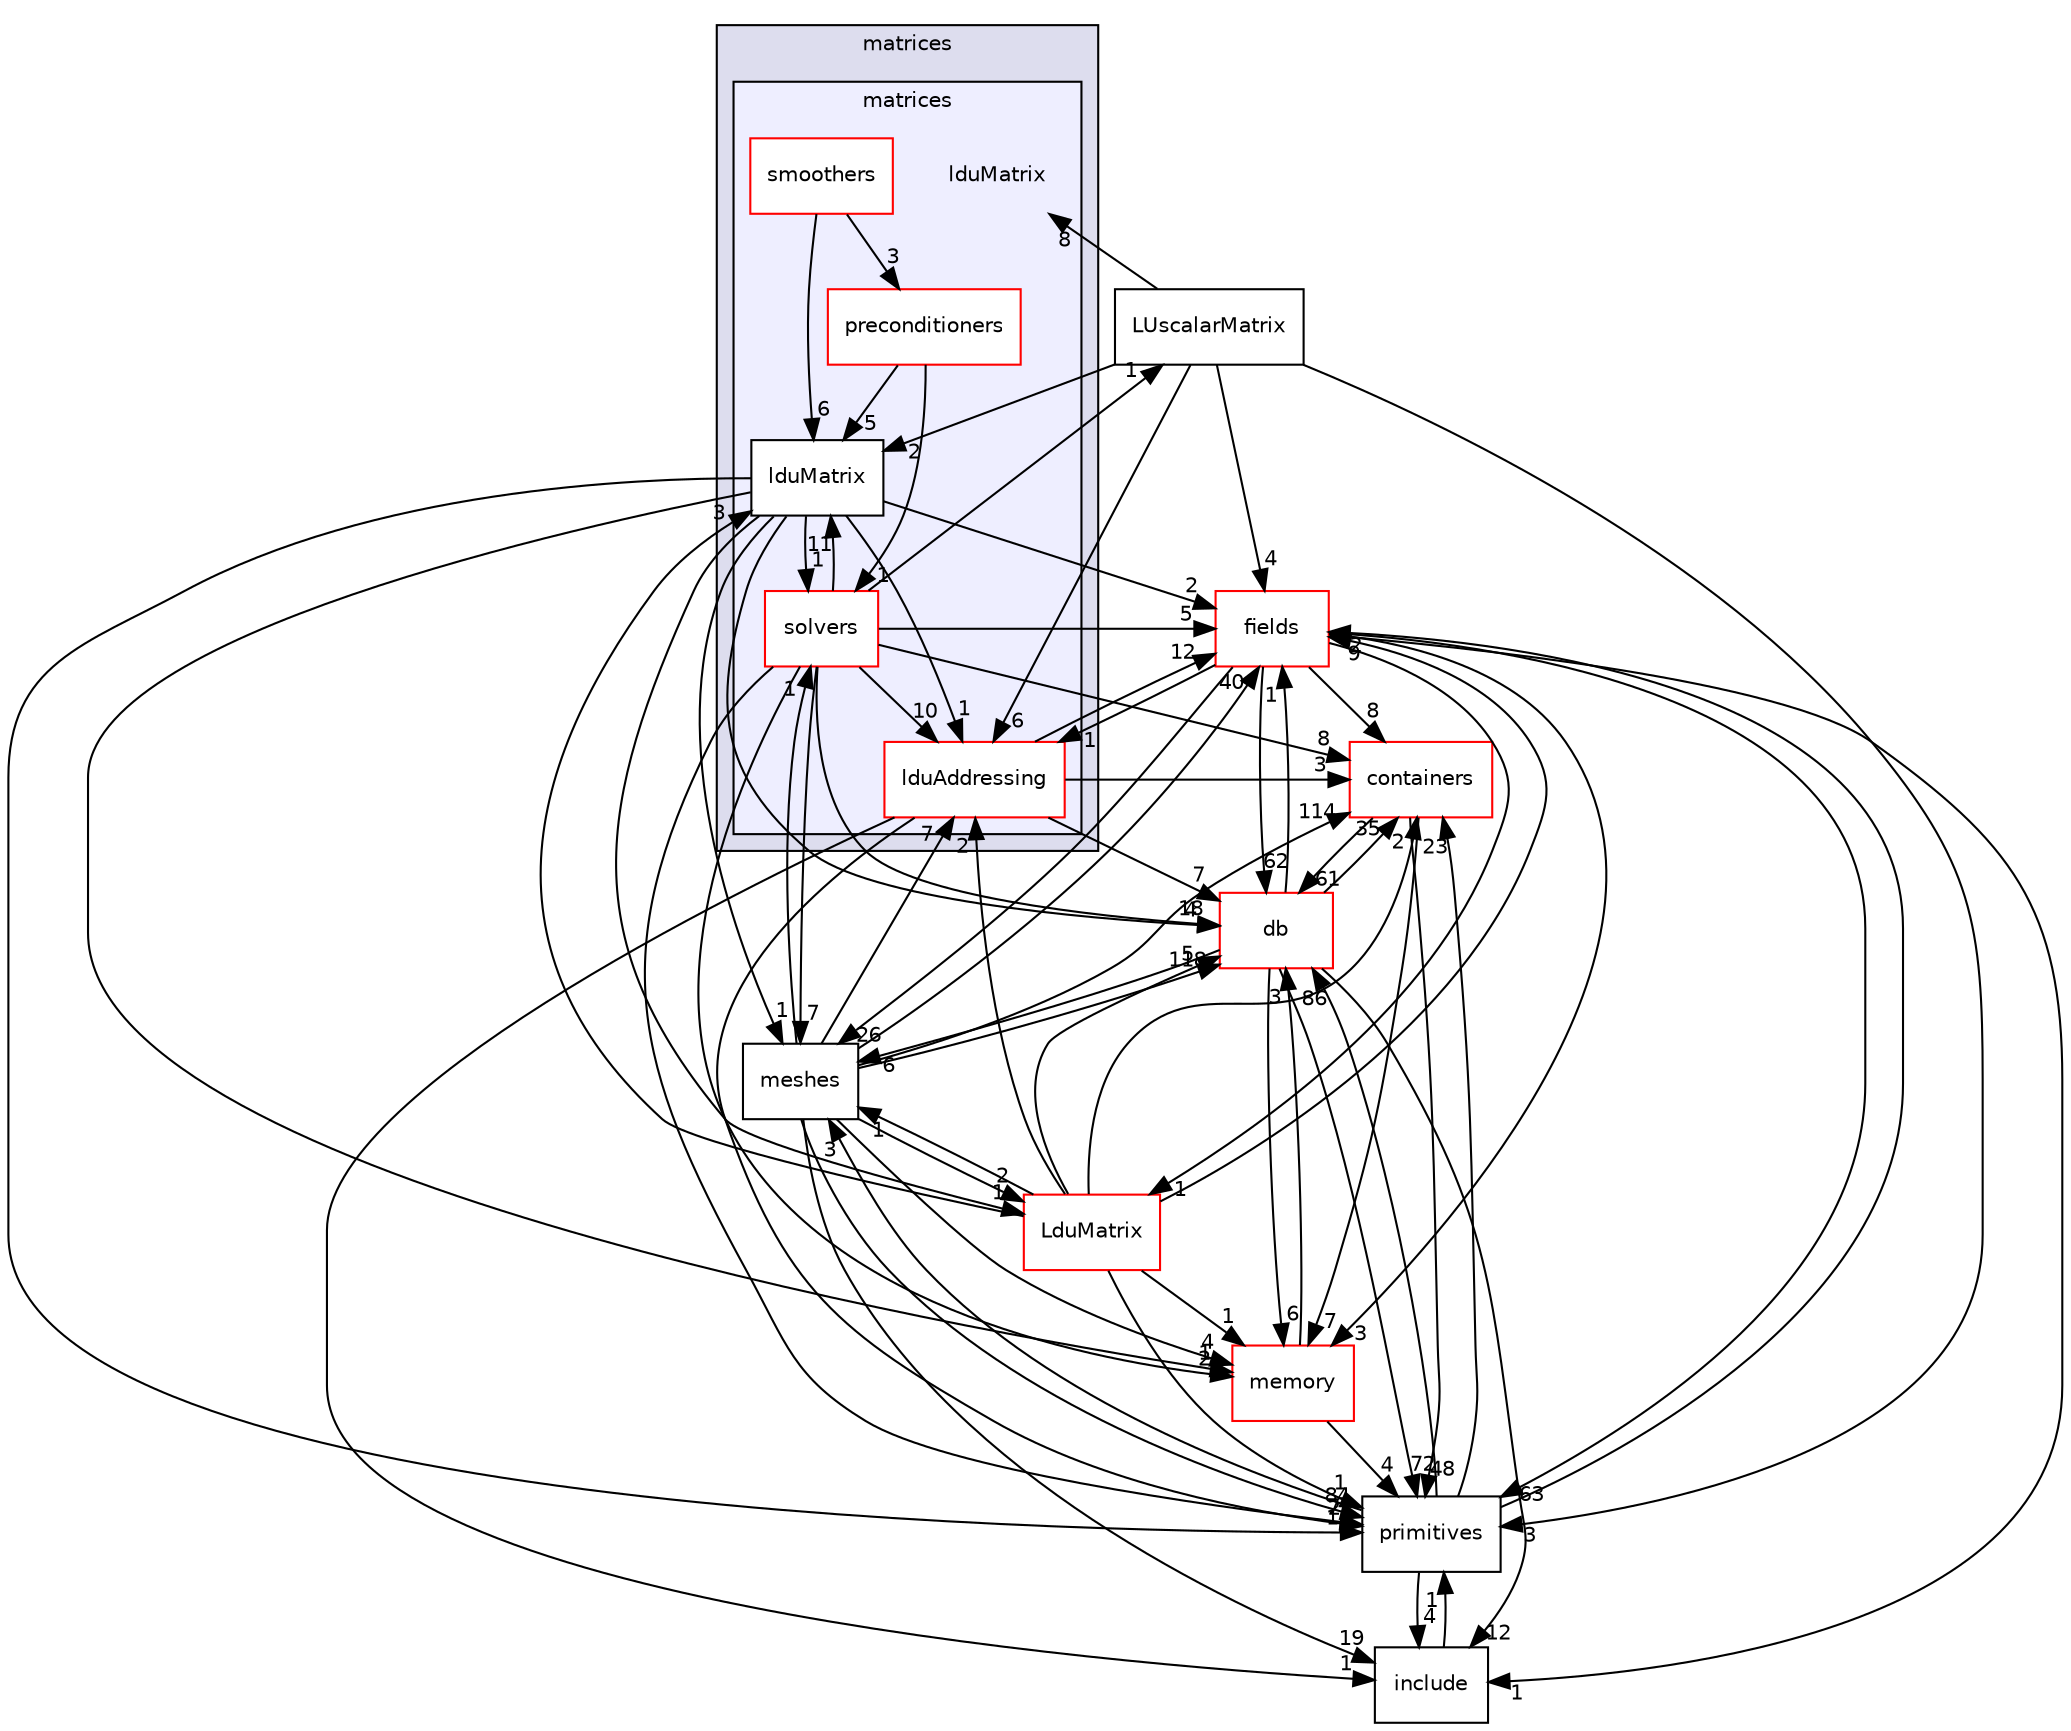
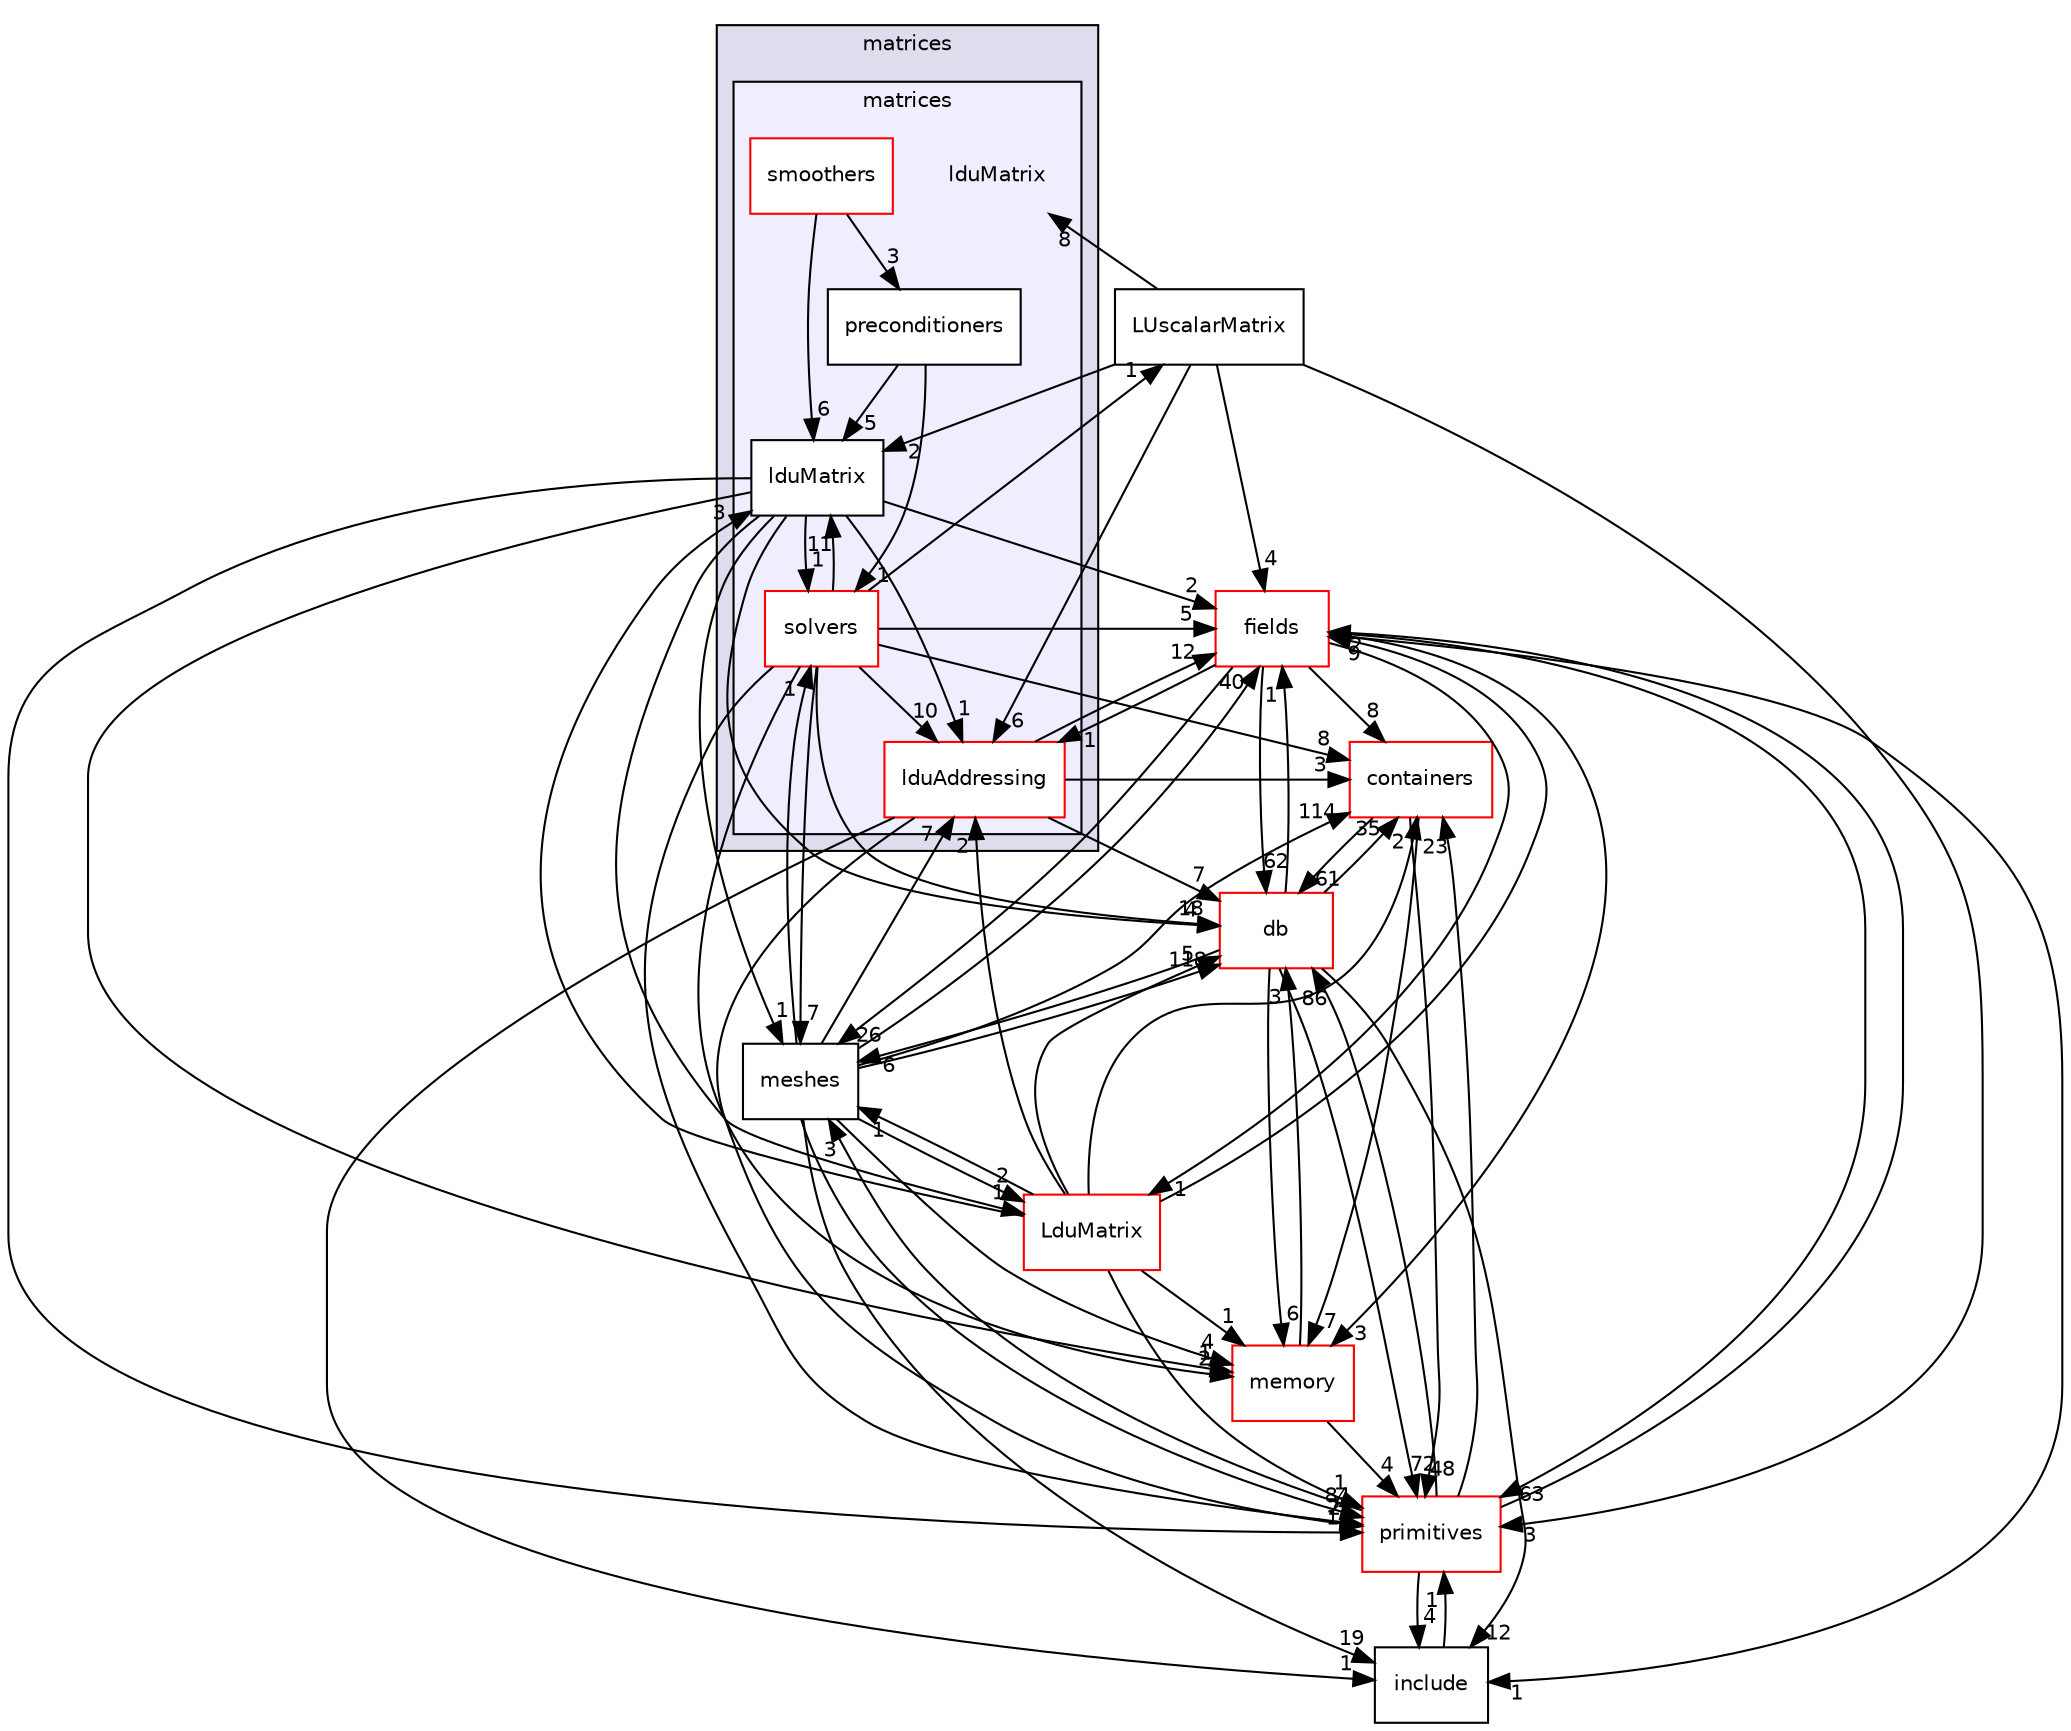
node "preconditioners": color red -> black
node "primitives": color black -> red
